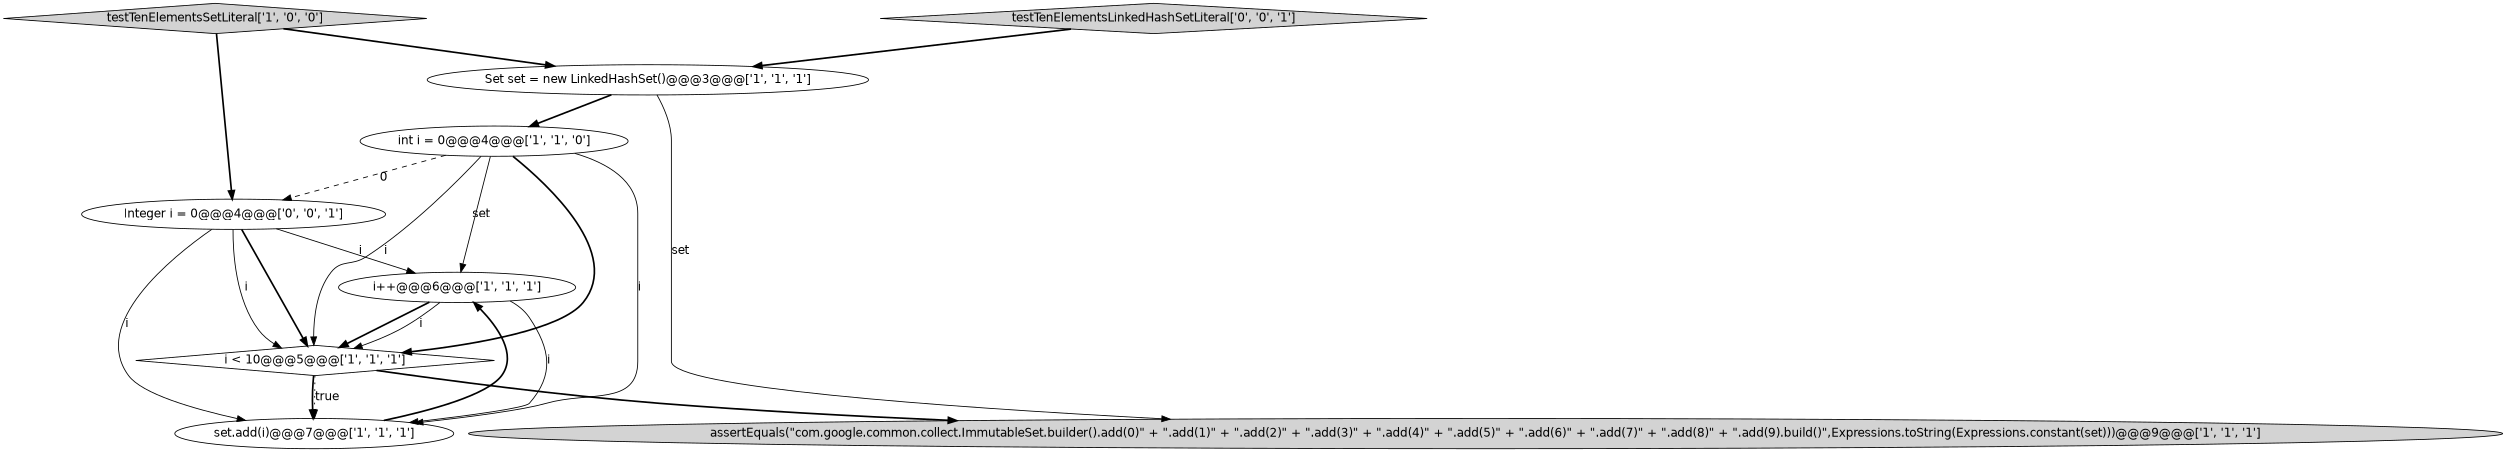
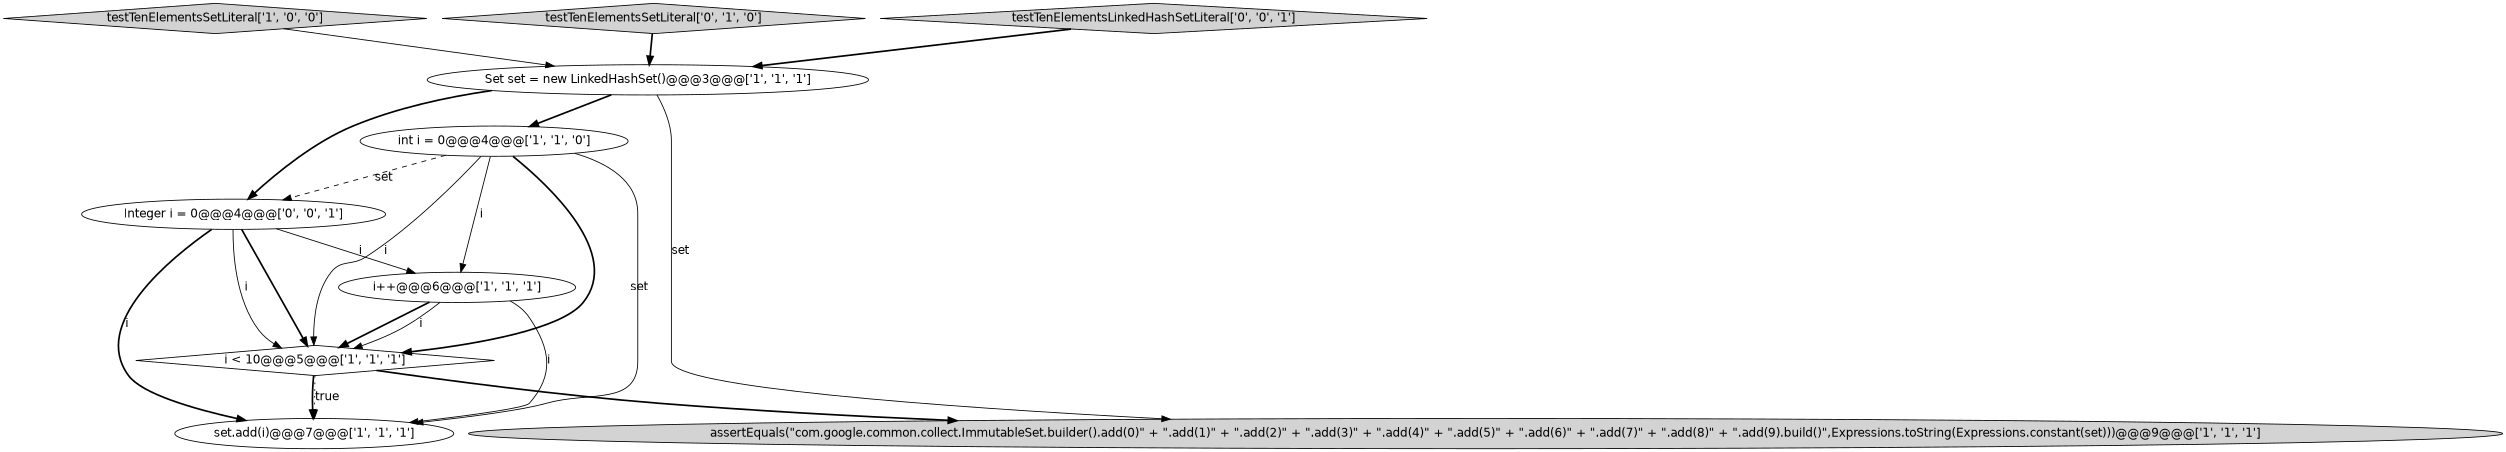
node "testTenElementsSetLiteral['0', '1', '0']": added
edge "testTenElementsSetLiteral['1', '0', '0']" -> "Set set = new LinkedHashSet()@@@3@@@['1', '1', '1']": style bold -> solid
edge "testTenElementsSetLiteral['1', '0', '0']" -> "Integer i = 0@@@4@@@['0', '0', '1']": now "Set set = new LinkedHashSet()@@@3@@@['1', '1', '1']" -> "Integer i = 0@@@4@@@['0', '0', '1']"
edge "int i = 0@@@4@@@['1', '1', '0']" -> "Integer i = 0@@@4@@@['0', '0', '1']": label "0" -> "set"
edge "int i = 0@@@4@@@['1', '1', '0']" -> "i++@@@6@@@['1', '1', '1']": label "set" -> "i"
edge "int i = 0@@@4@@@['1', '1', '0']" -> "set.add(i)@@@7@@@['1', '1', '1']": label "i" -> "set"
edge "Integer i = 0@@@4@@@['0', '0', '1']" -> "set.add(i)@@@7@@@['1', '1', '1']": style solid -> bold
edge "set.add(i)@@@7@@@['1', '1', '1']" -> "i++@@@6@@@['1', '1', '1']": removed
